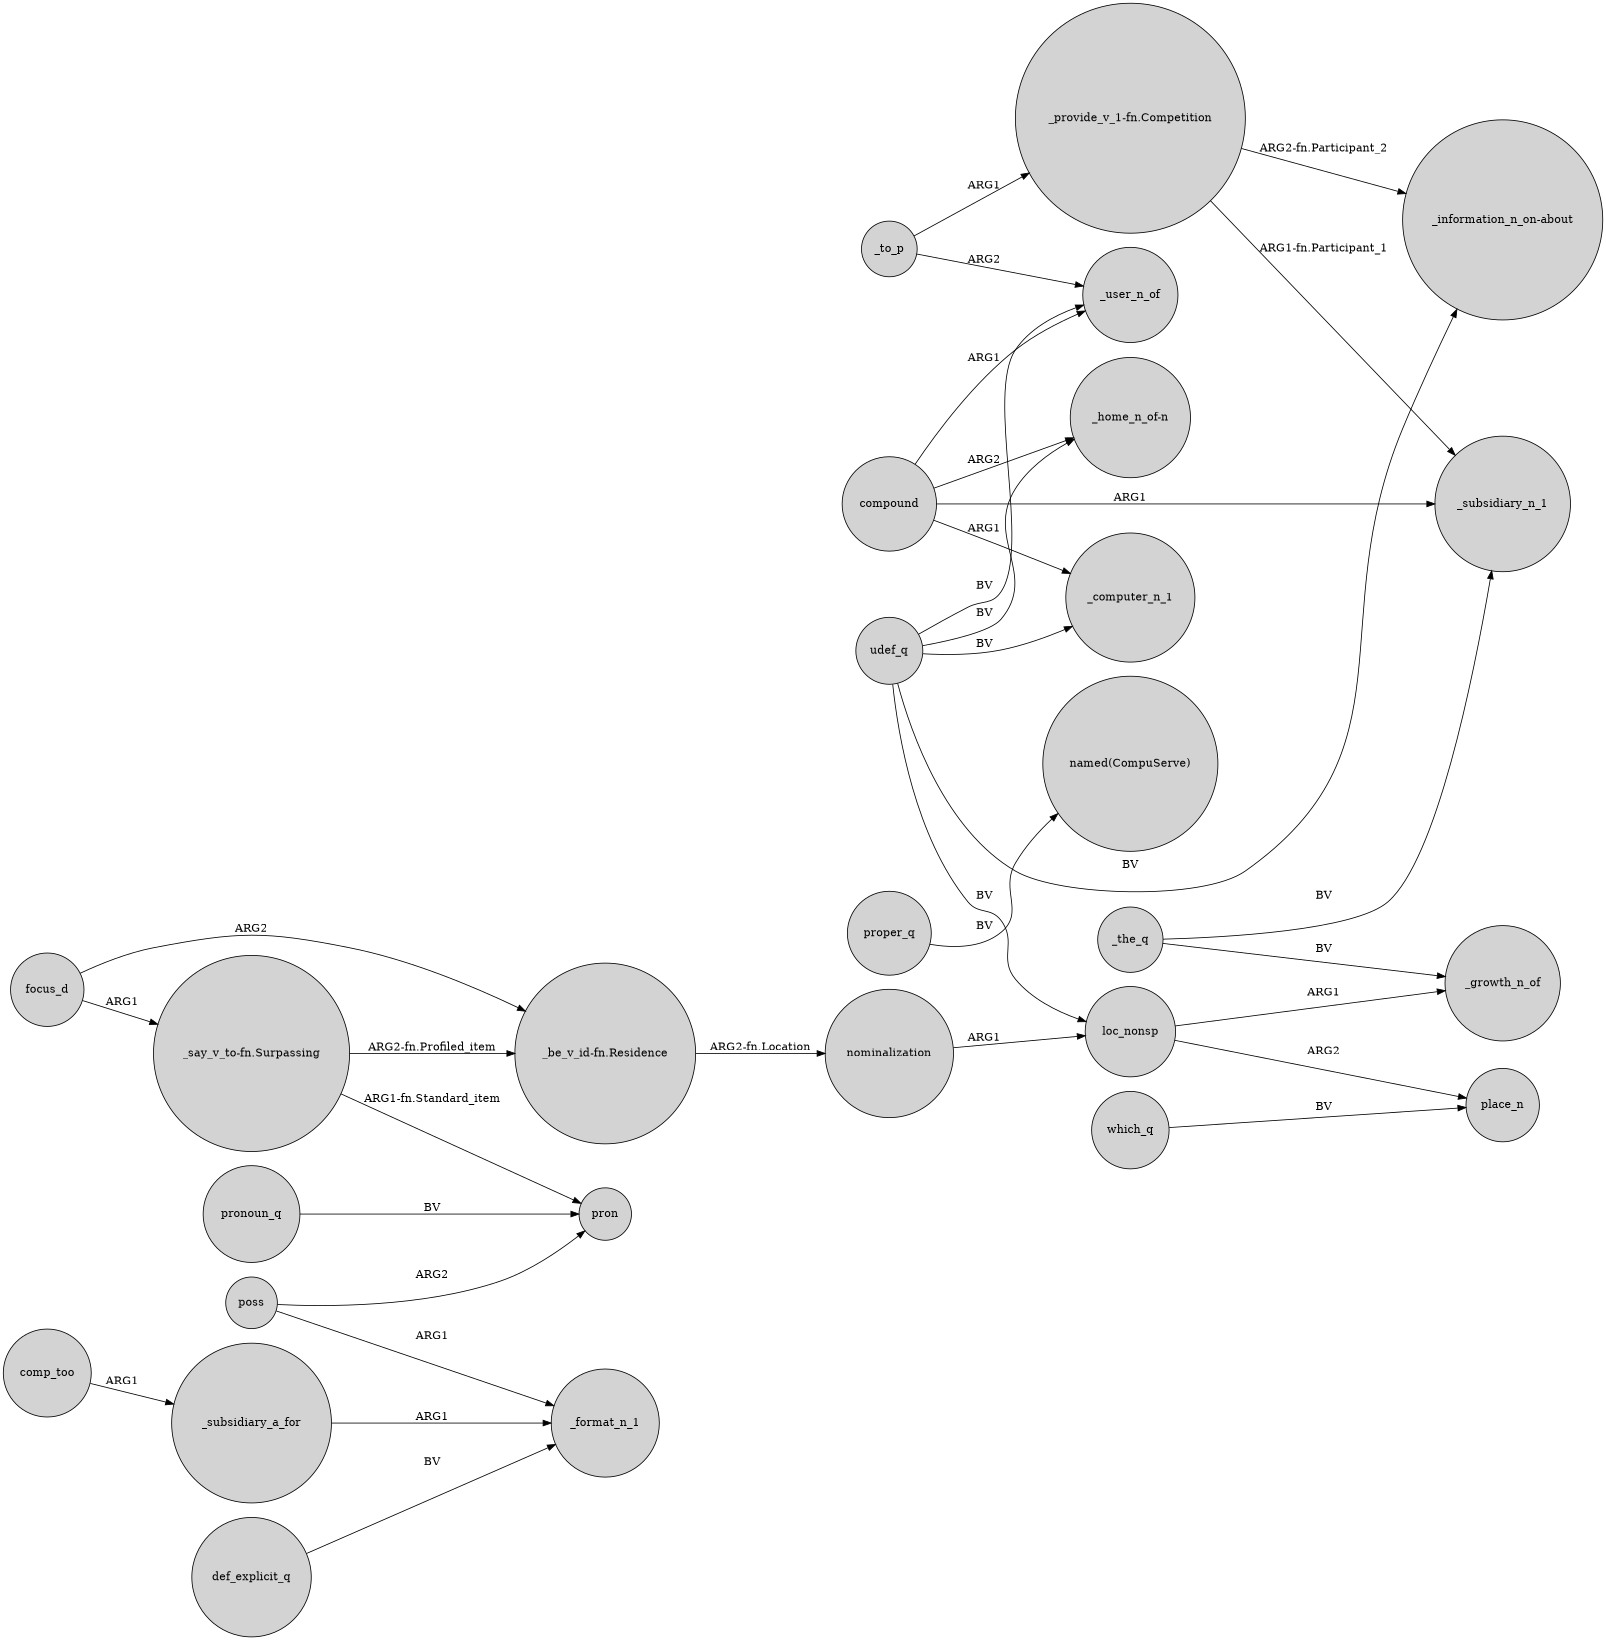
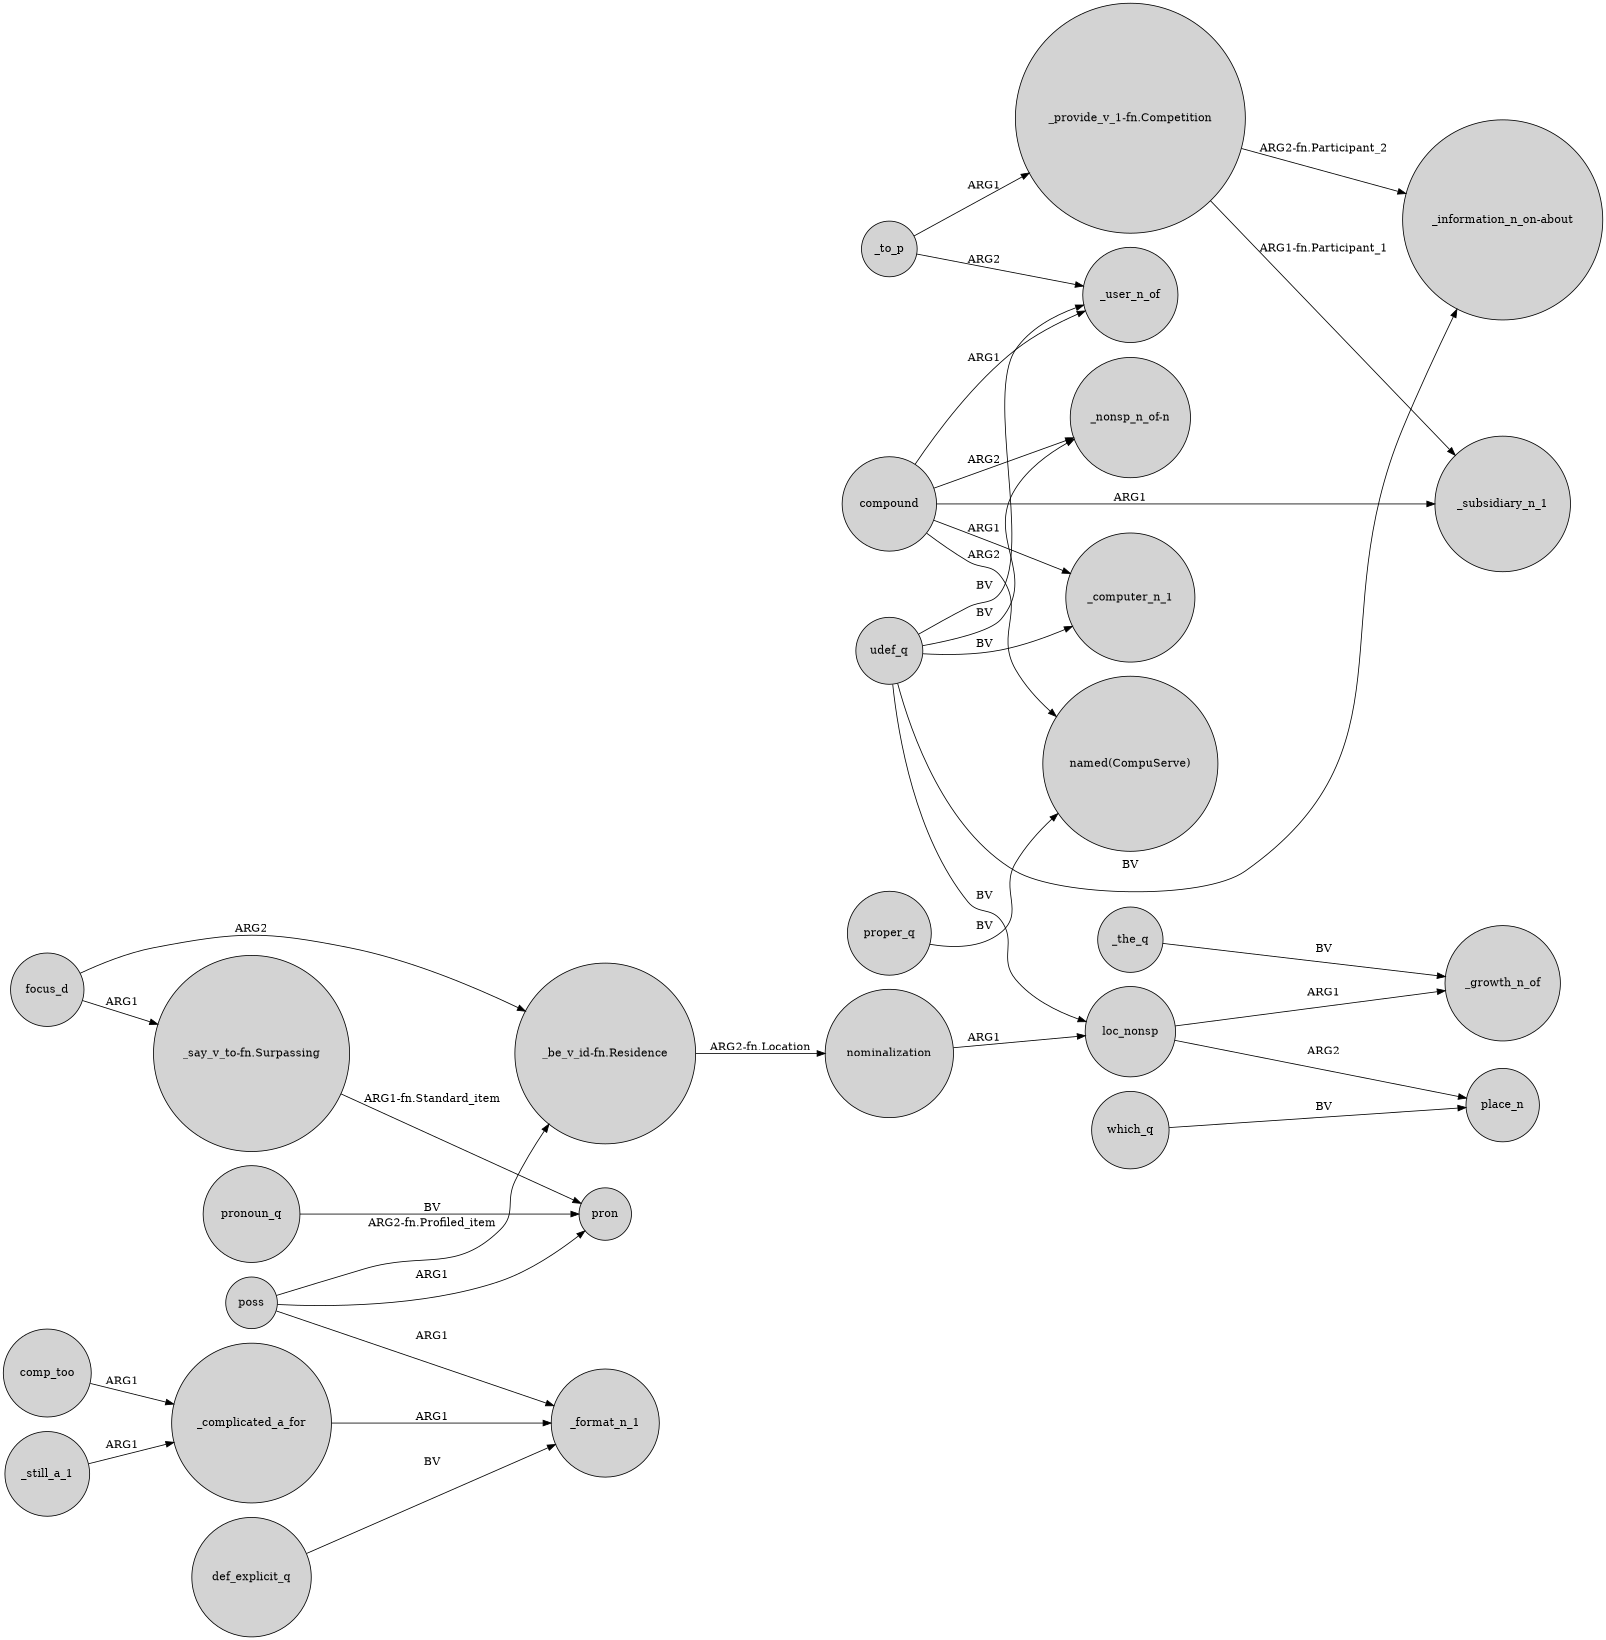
node "_home_n_of-n": label "_home_n_of-n" -> "_nonsp_n_of-n"
edge "compound" -> "named(CompuServe)": added, label "ARG2"
edge "_the_q" -> "_subsidiary_n_1": removed, label "BV"
edge "_say_v_to-fn.Surpassing" -> "_be_v_id-fn.Residence": now "poss" -> "_be_v_id-fn.Residence"
edge "poss" -> "pron": label "ARG2" -> "ARG1"
node "_subsidiary_a_for": label "_subsidiary_a_for" -> "_complicated_a_for"
node "_still_a_1": added
